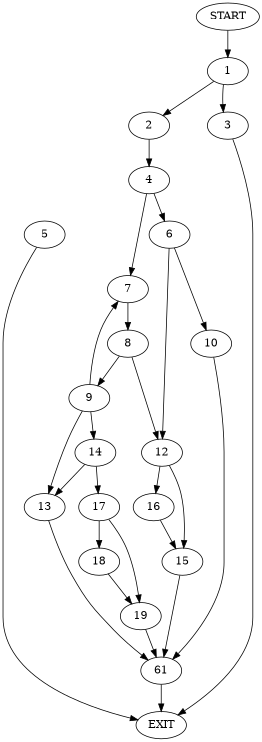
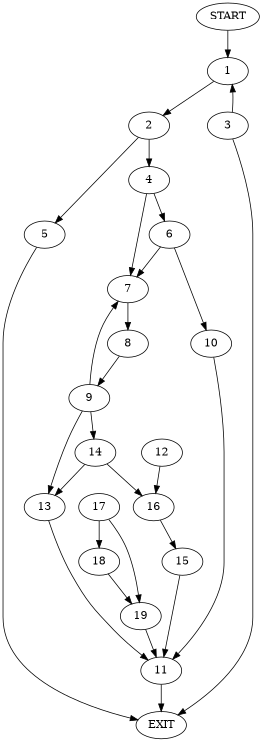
edge "1" -> "3": reversed
edge "2" -> "5": added
edge "6" -> "12": now "6" -> "7"
edge "8" -> "12": removed
edge "14" -> "17": now "14" -> "16"
edge "12" -> "15": removed
node "61": label "61" -> "11"
